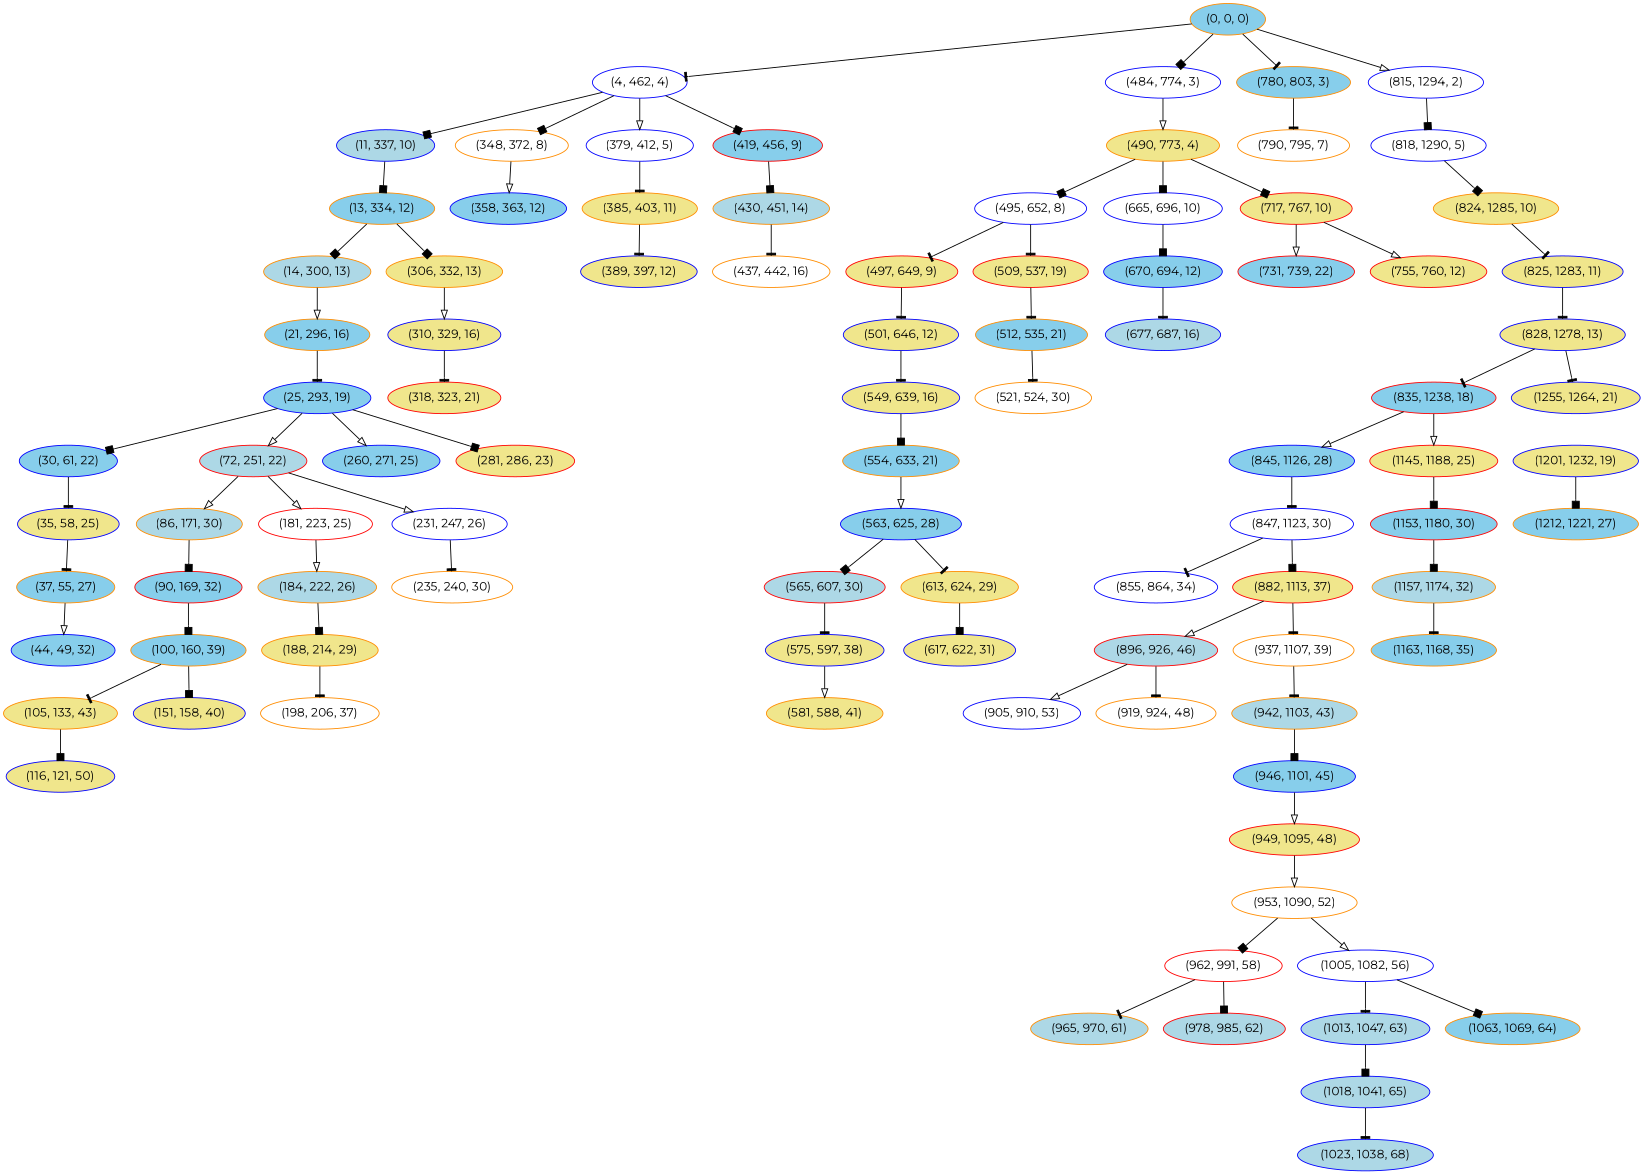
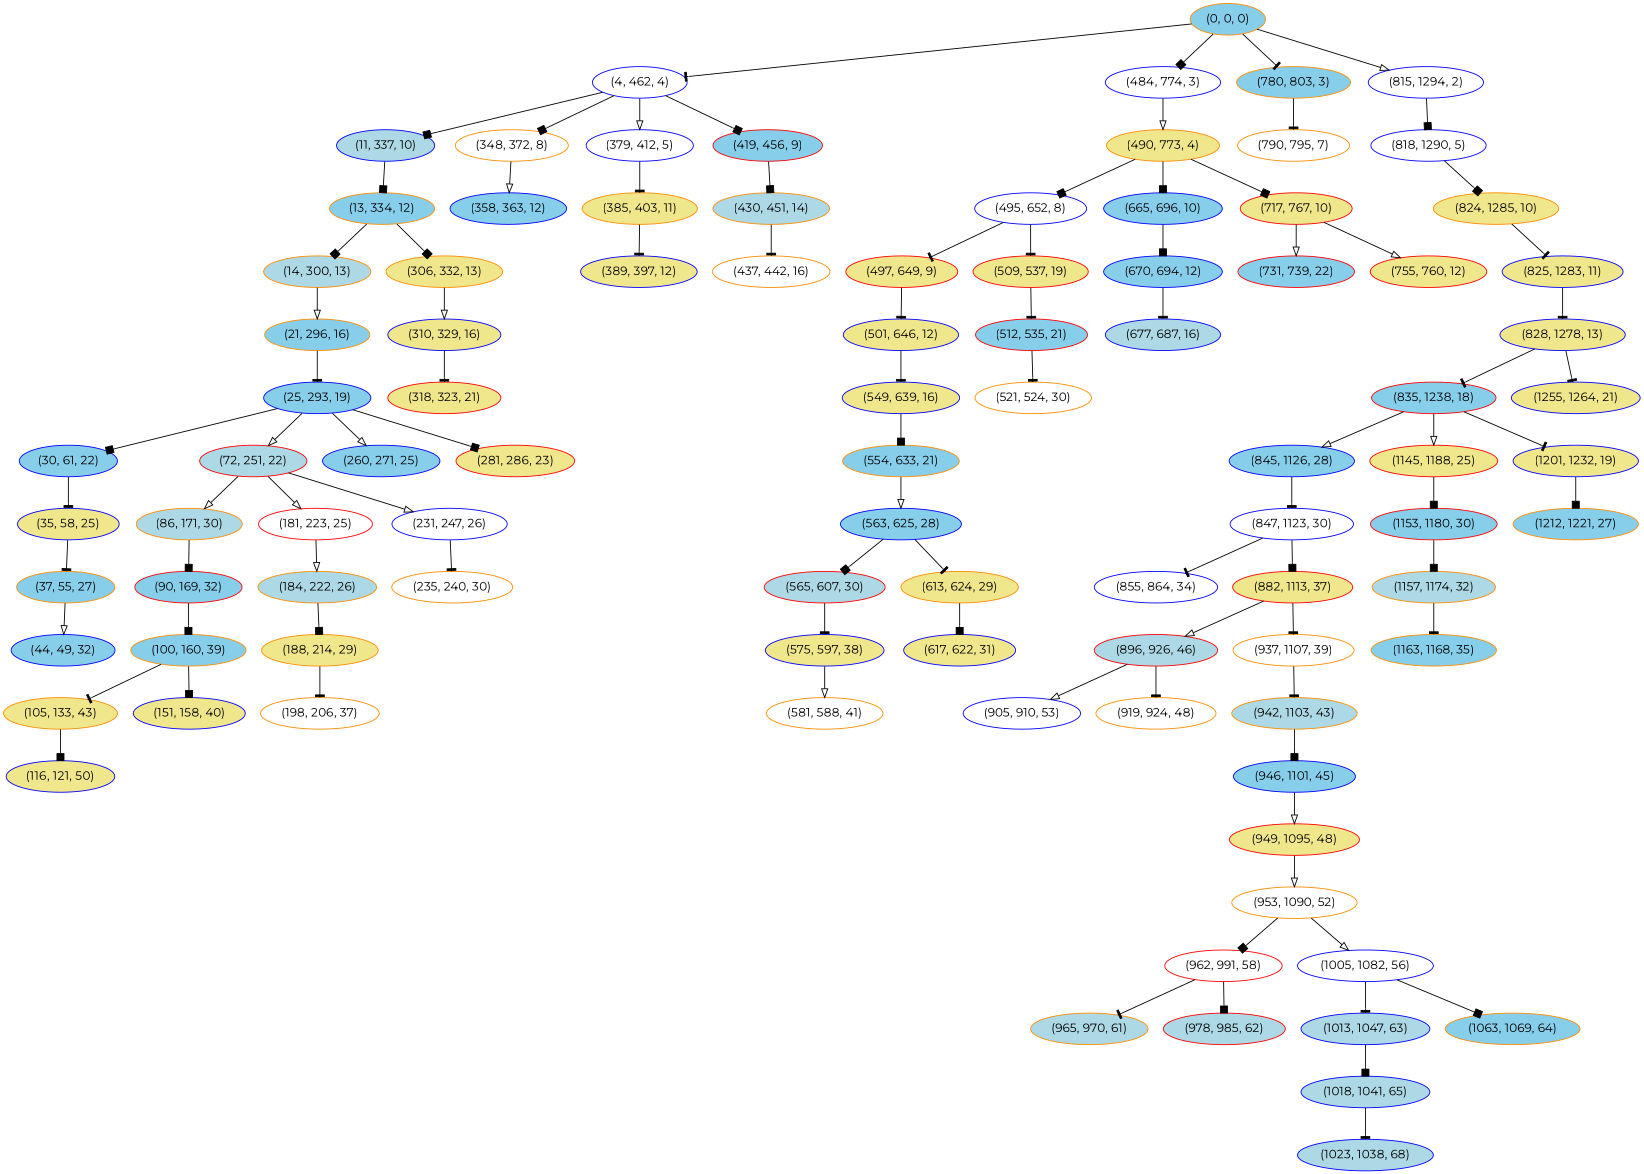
node "(665, 696, 10)": fillcolor white -> skyblue
node "(512, 535, 21)": color darkorange -> red
edge "(835, 1238, 18)" -> "(1201, 1232, 19)": added
node "(581, 588, 41)": fillcolor khaki -> white
